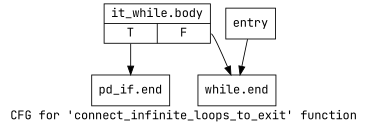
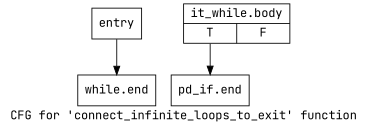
edge "it_while.body" -> "while.end": removed
